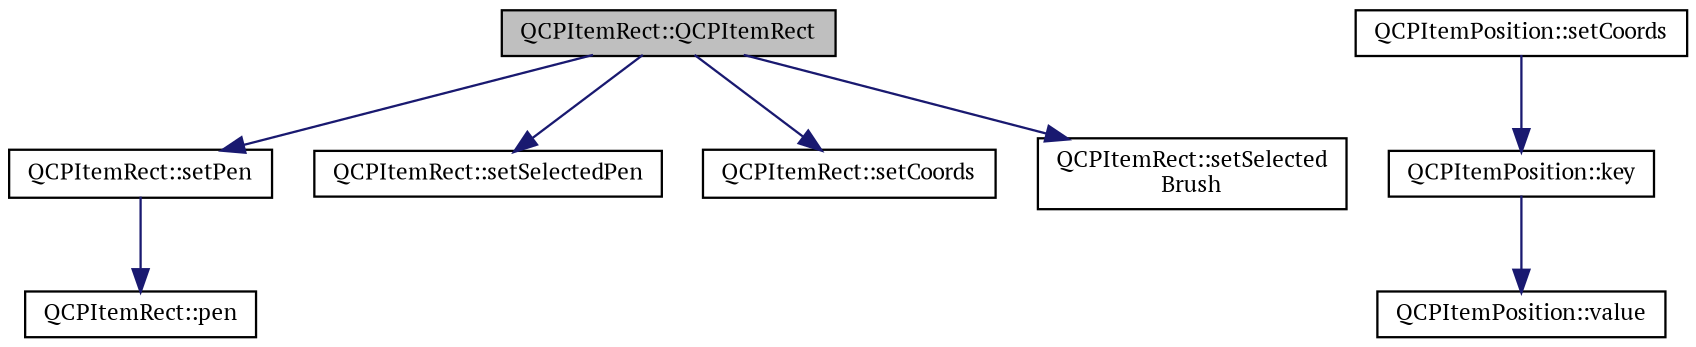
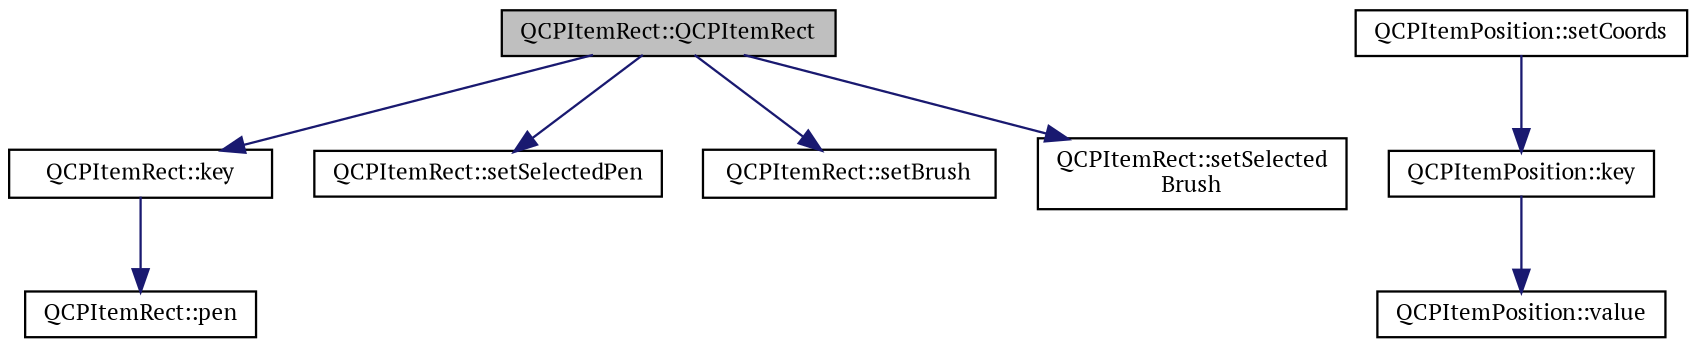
node "QCPItemRect::setPen": label "QCPItemRect::setPen" -> "QCPItemRect::key"
node "QCPItemRect::setCoords": label "QCPItemRect::setCoords" -> "QCPItemRect::setBrush"
